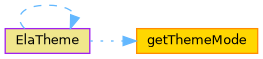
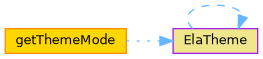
edge "ElaTheme" -> "getThemeMode": reversed
